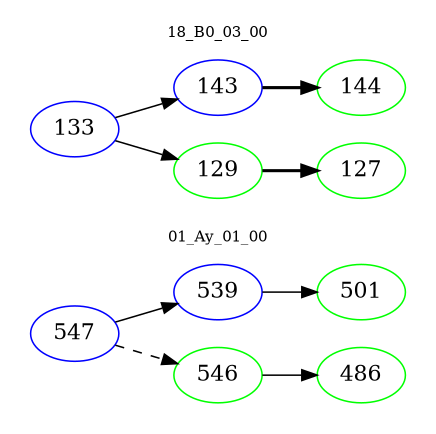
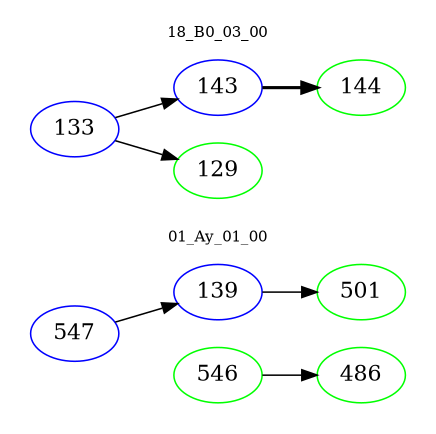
node "127": removed
node "539": label "539" -> "139"
edge "547" -> "546": removed
